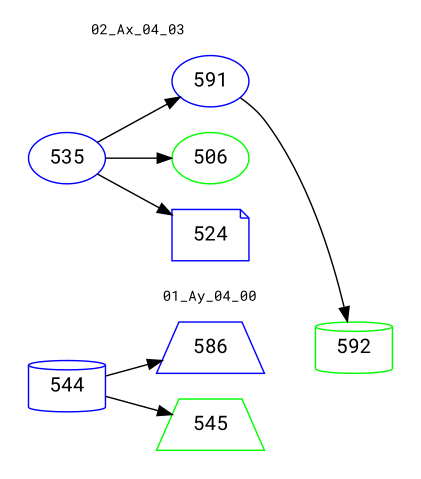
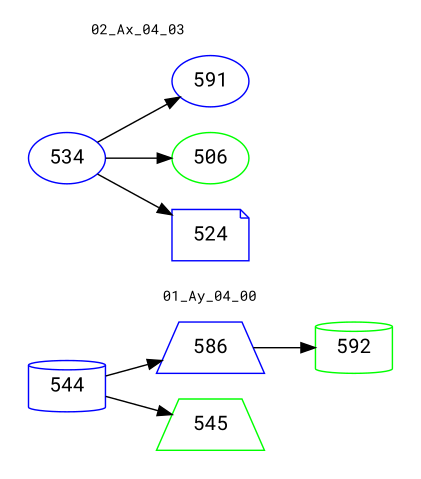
node "535": label "535" -> "534"
edge "591" -> "592": now "586" -> "592"
